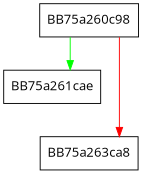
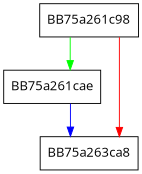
node "BB75a260c98": label "BB75a260c98" -> "BB75a261c98"
edge "BB75a261cae" -> "BB75a263ca8": added
